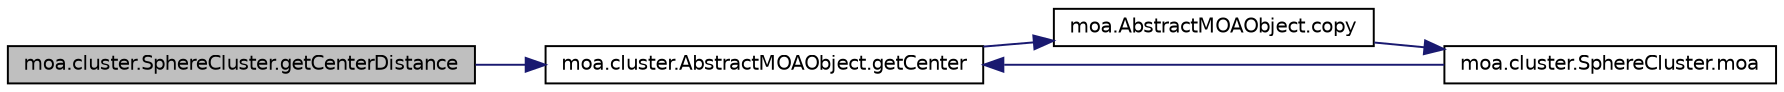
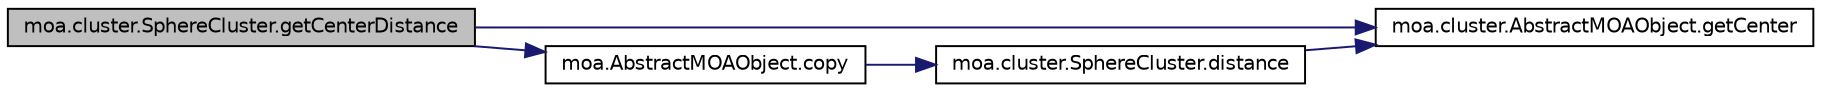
edge "moa.cluster.AbstractMOAObject.getCenter" -> "moa.AbstractMOAObject.copy": now "moa.cluster.SphereCluster.getCenterDistance" -> "moa.AbstractMOAObject.copy"
node "moa.cluster.SphereCluster.moa": label "moa.cluster.SphereCluster.moa" -> "moa.cluster.SphereCluster.distance"
